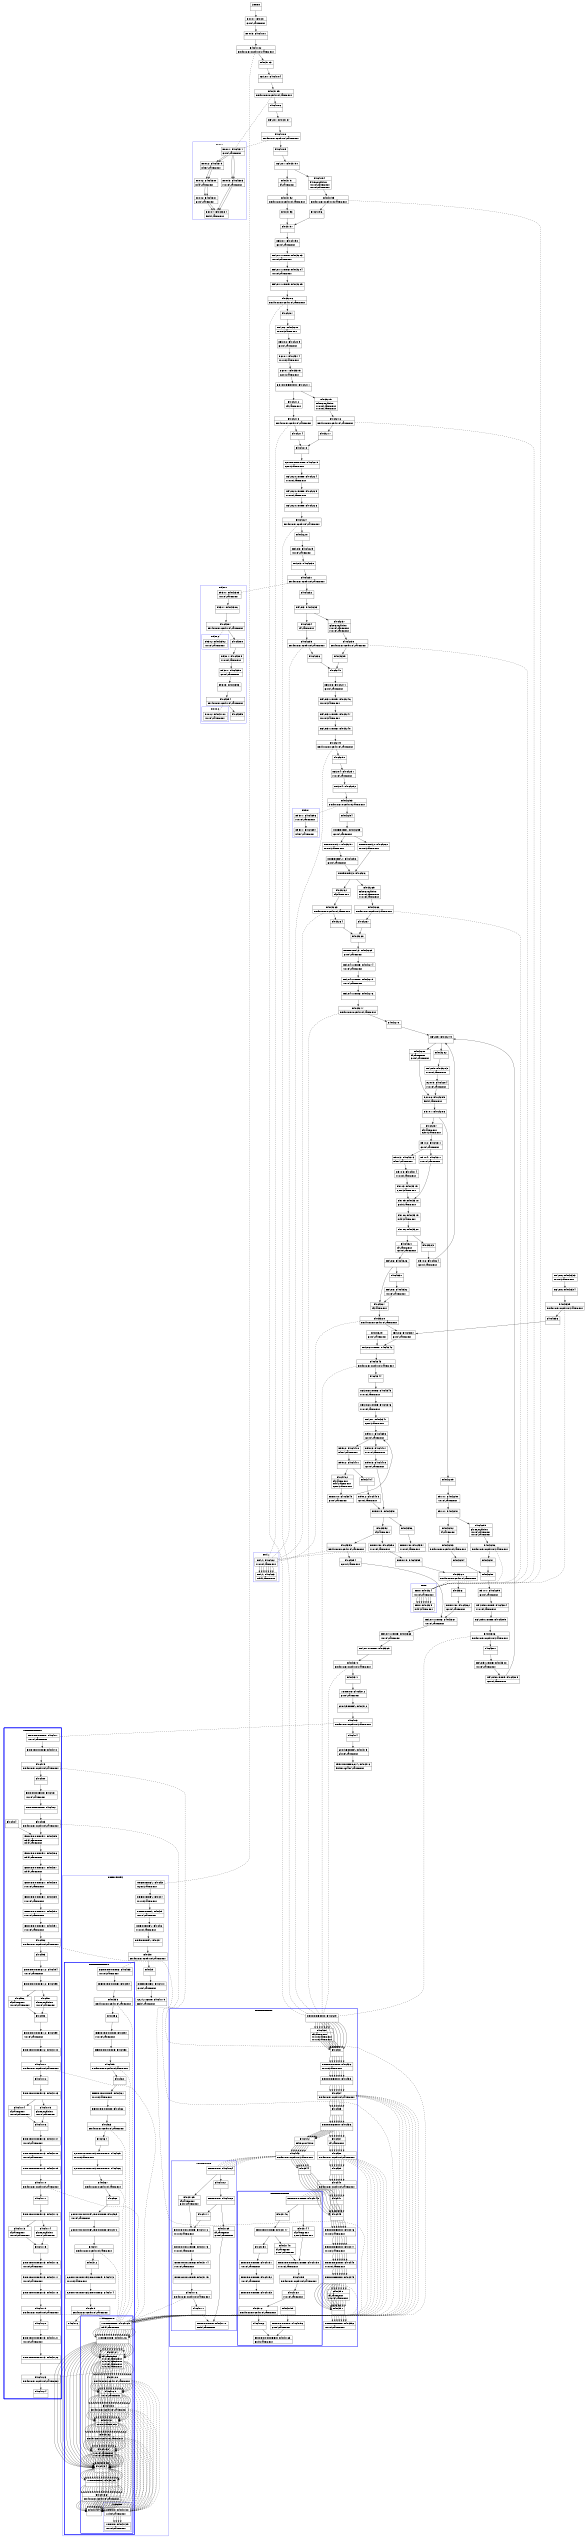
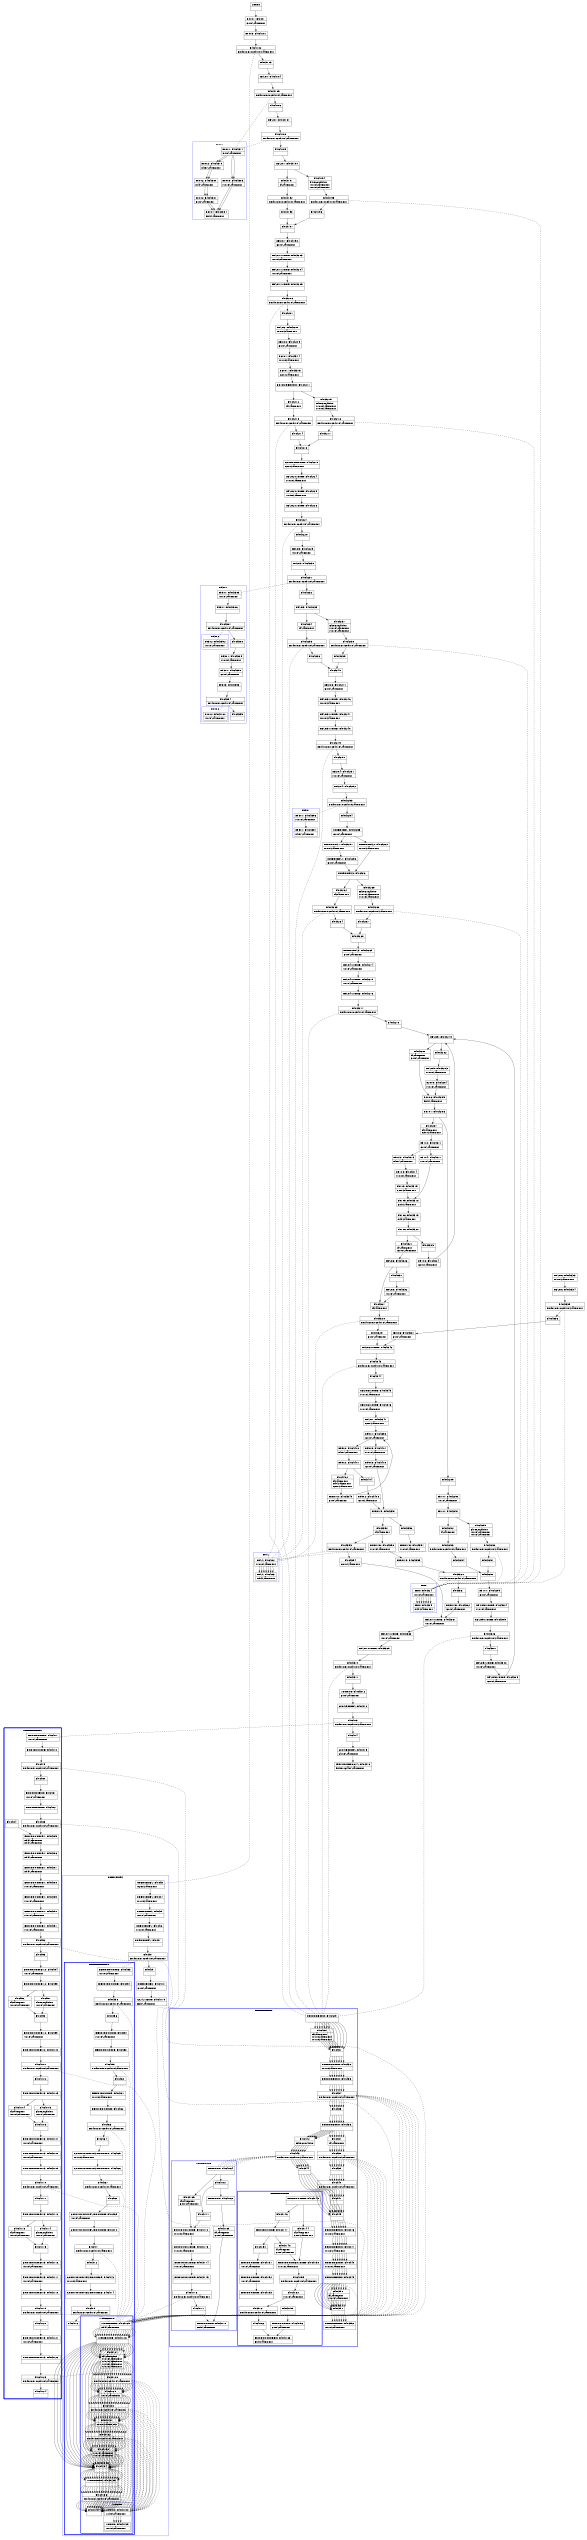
node "TEST-2-WRITE. Block225": text "MoveStatement" -> "WriteStatement"
edge "Block328" -> "TEST-6. Block337": now "Block328" -> "Block329"
edge "BAIL-OUT. Block168" -> "Block171": now "Block167" -> "Block171"
